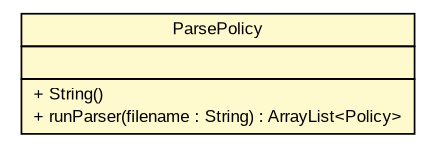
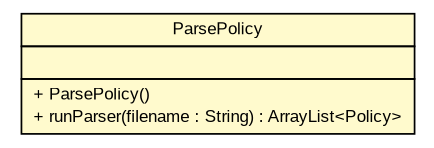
node "ParsePolicy": text "+ String()" -> "+ ParsePolicy()"
